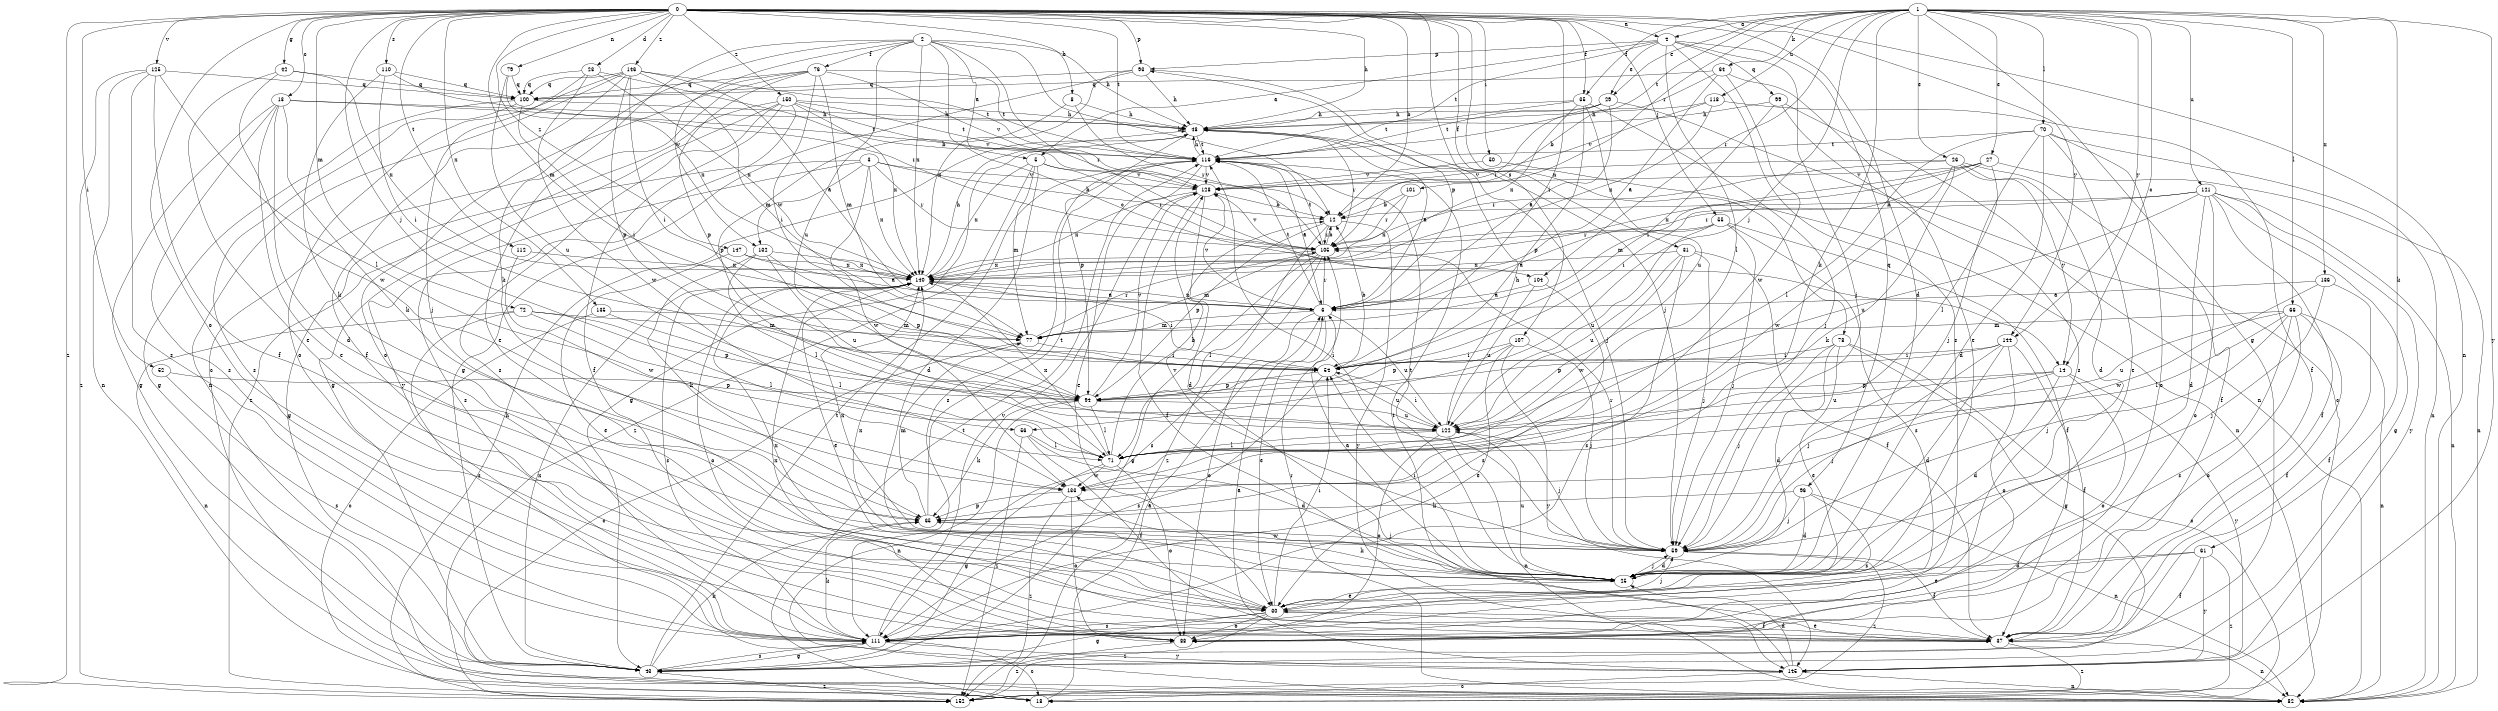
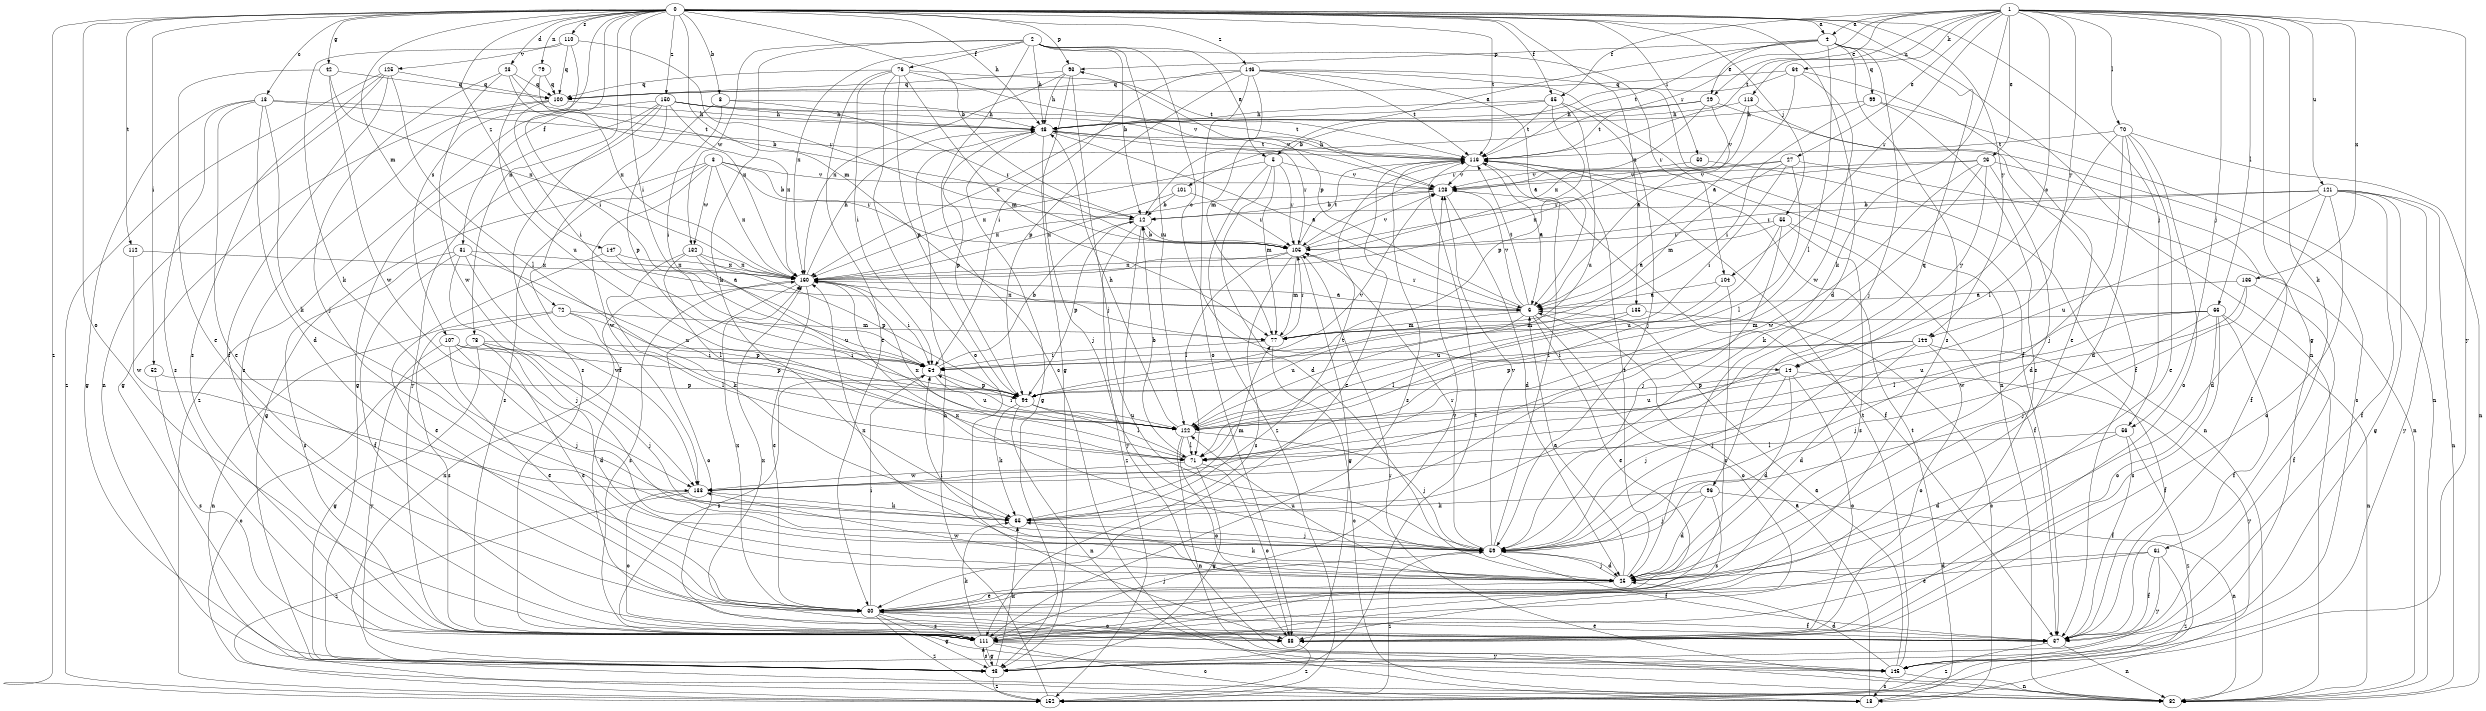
edge "0" -> "125": now "110" -> "125"
edge "8" -> "54": added, label "i"
node "140": label "140" -> "160"
edge "133" -> "65": label "p" -> "k"
